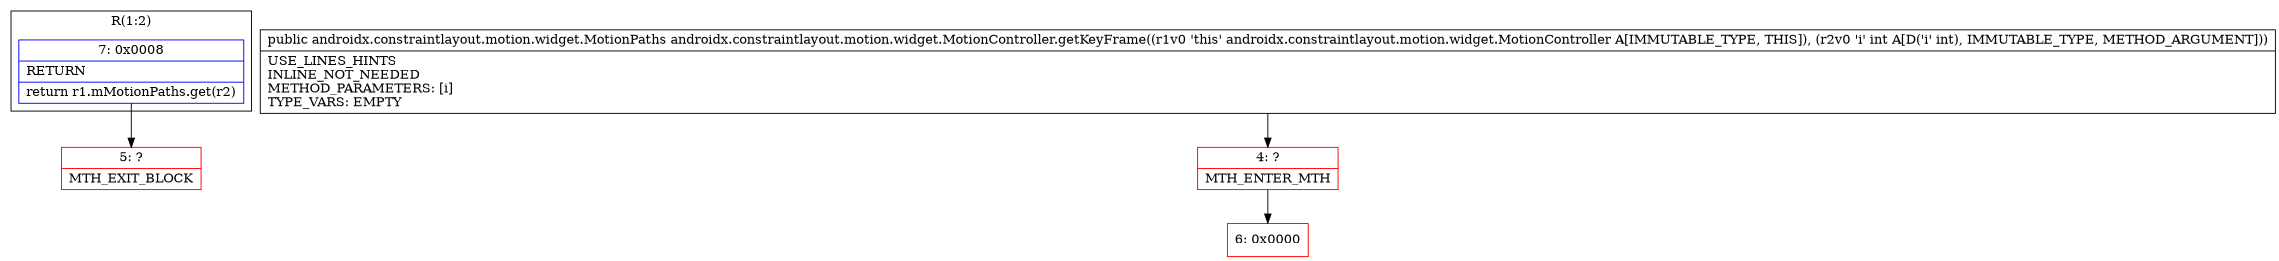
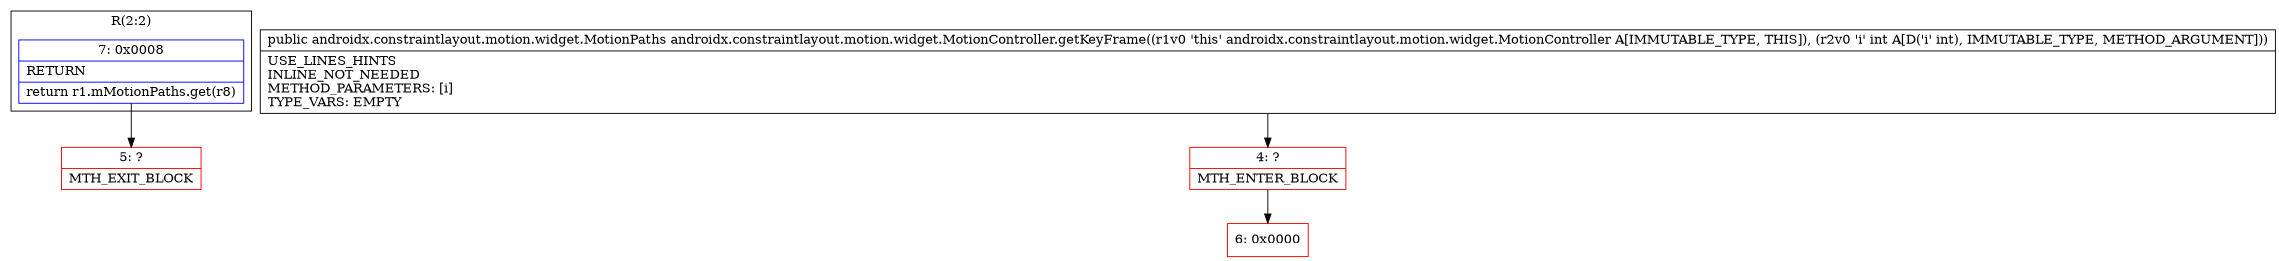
cluster "R(1:2)": label "R(1:2)" -> "R(2:2)"
node "7: 0x0008": text "return r1.mMotionPaths.get(r2)" -> "return r1.mMotionPaths.get(r8)"
node "4: ?": text "MTH_ENTER_MTH" -> "MTH_ENTER_BLOCK"
